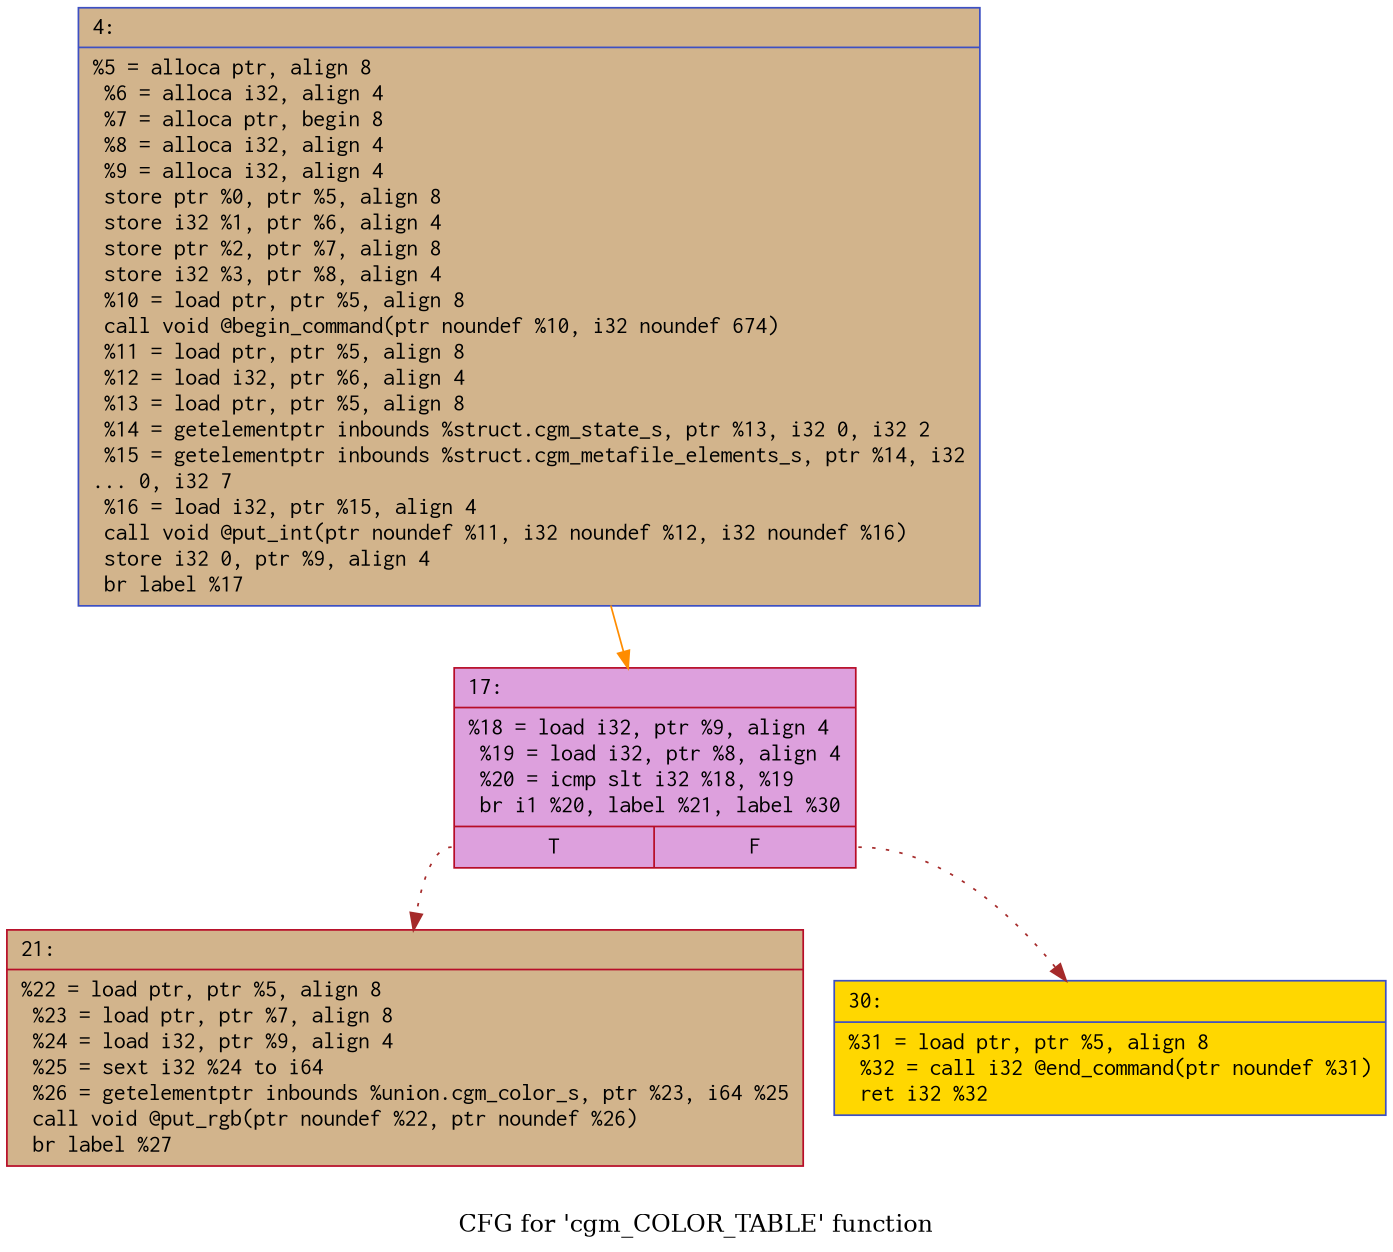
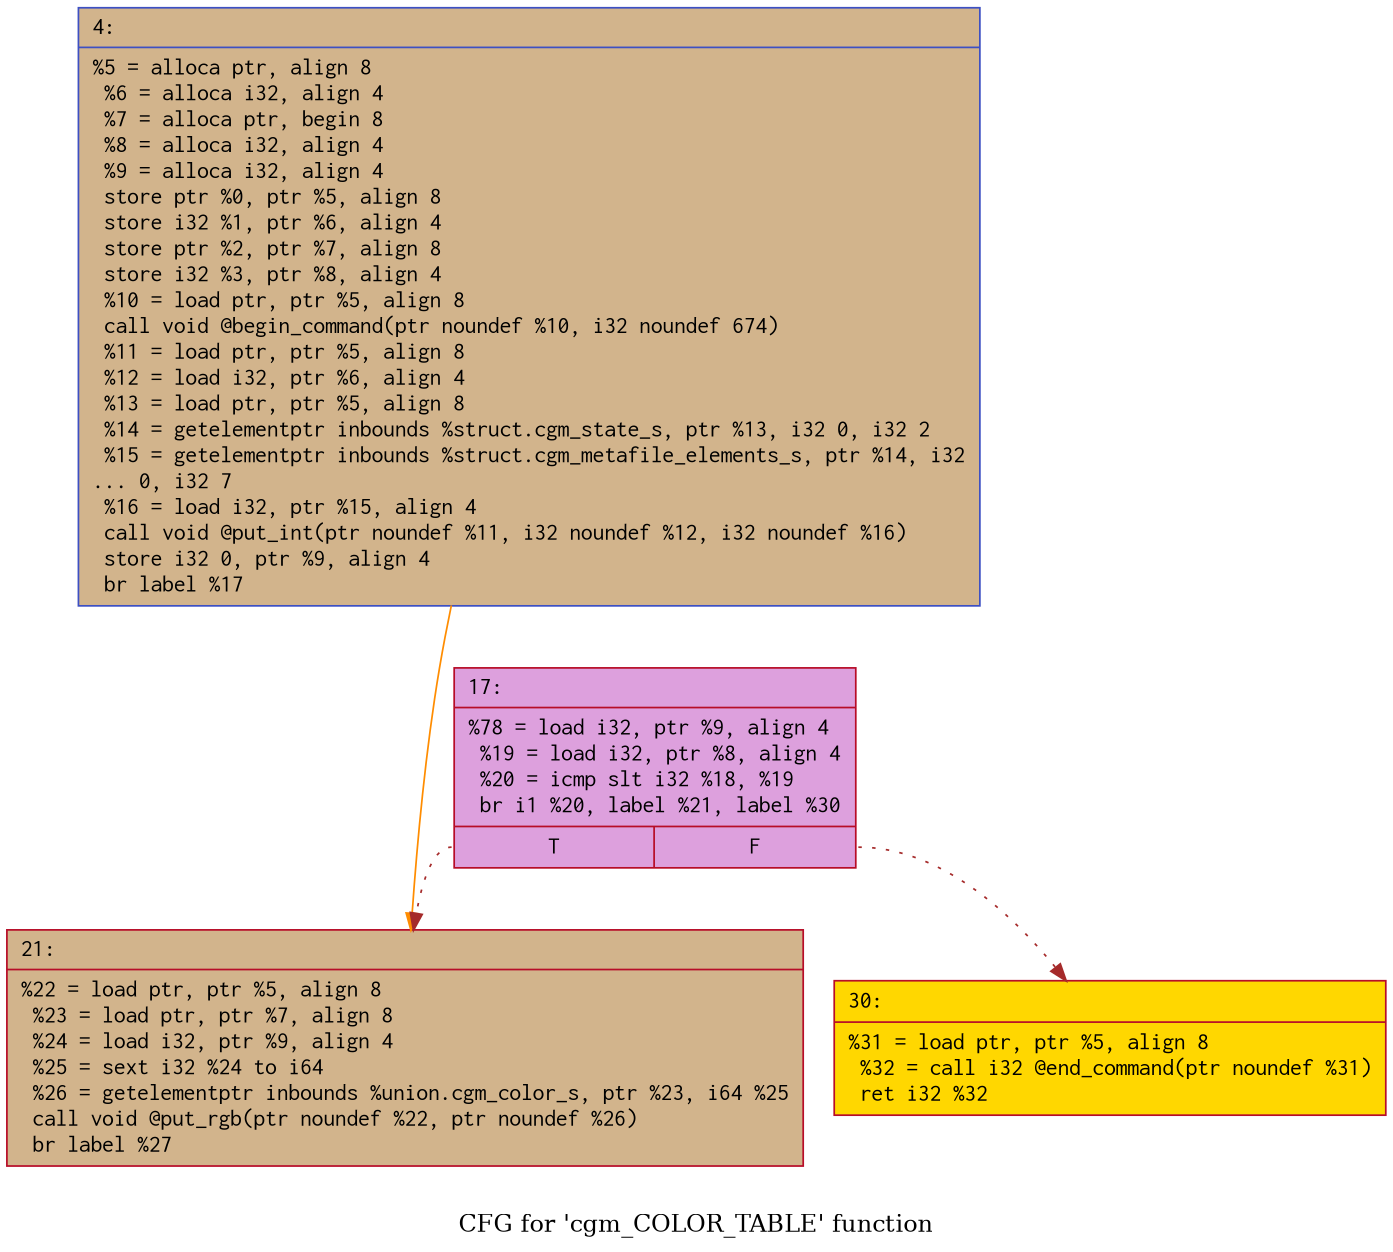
edge "4:" -> "17:": now "4:" -> "21:"
node "17:": text "%18 = load i32, ptr %9, align 4" -> "%78 = load i32, ptr %9, align 4"
node "30:": color #3d50c3ff -> #b70d28ff
